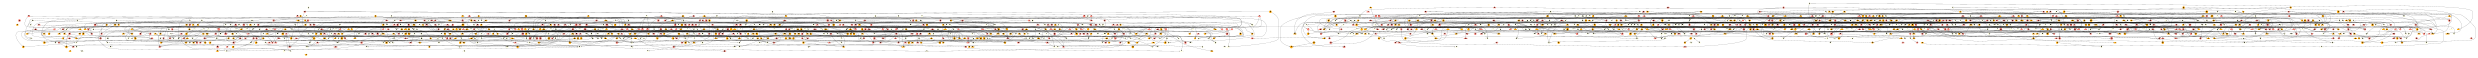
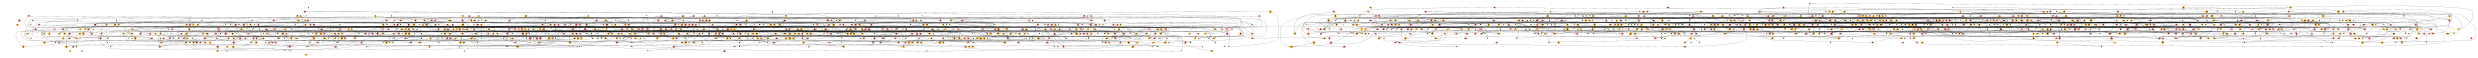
node "hzt": removed
